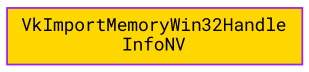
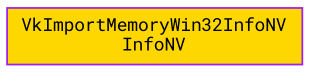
node "VkImportMemoryWin32Handle InfoNV": label "VkImportMemoryWin32Handle InfoNV" -> "VkImportMemoryWin32InfoNV InfoNV"
